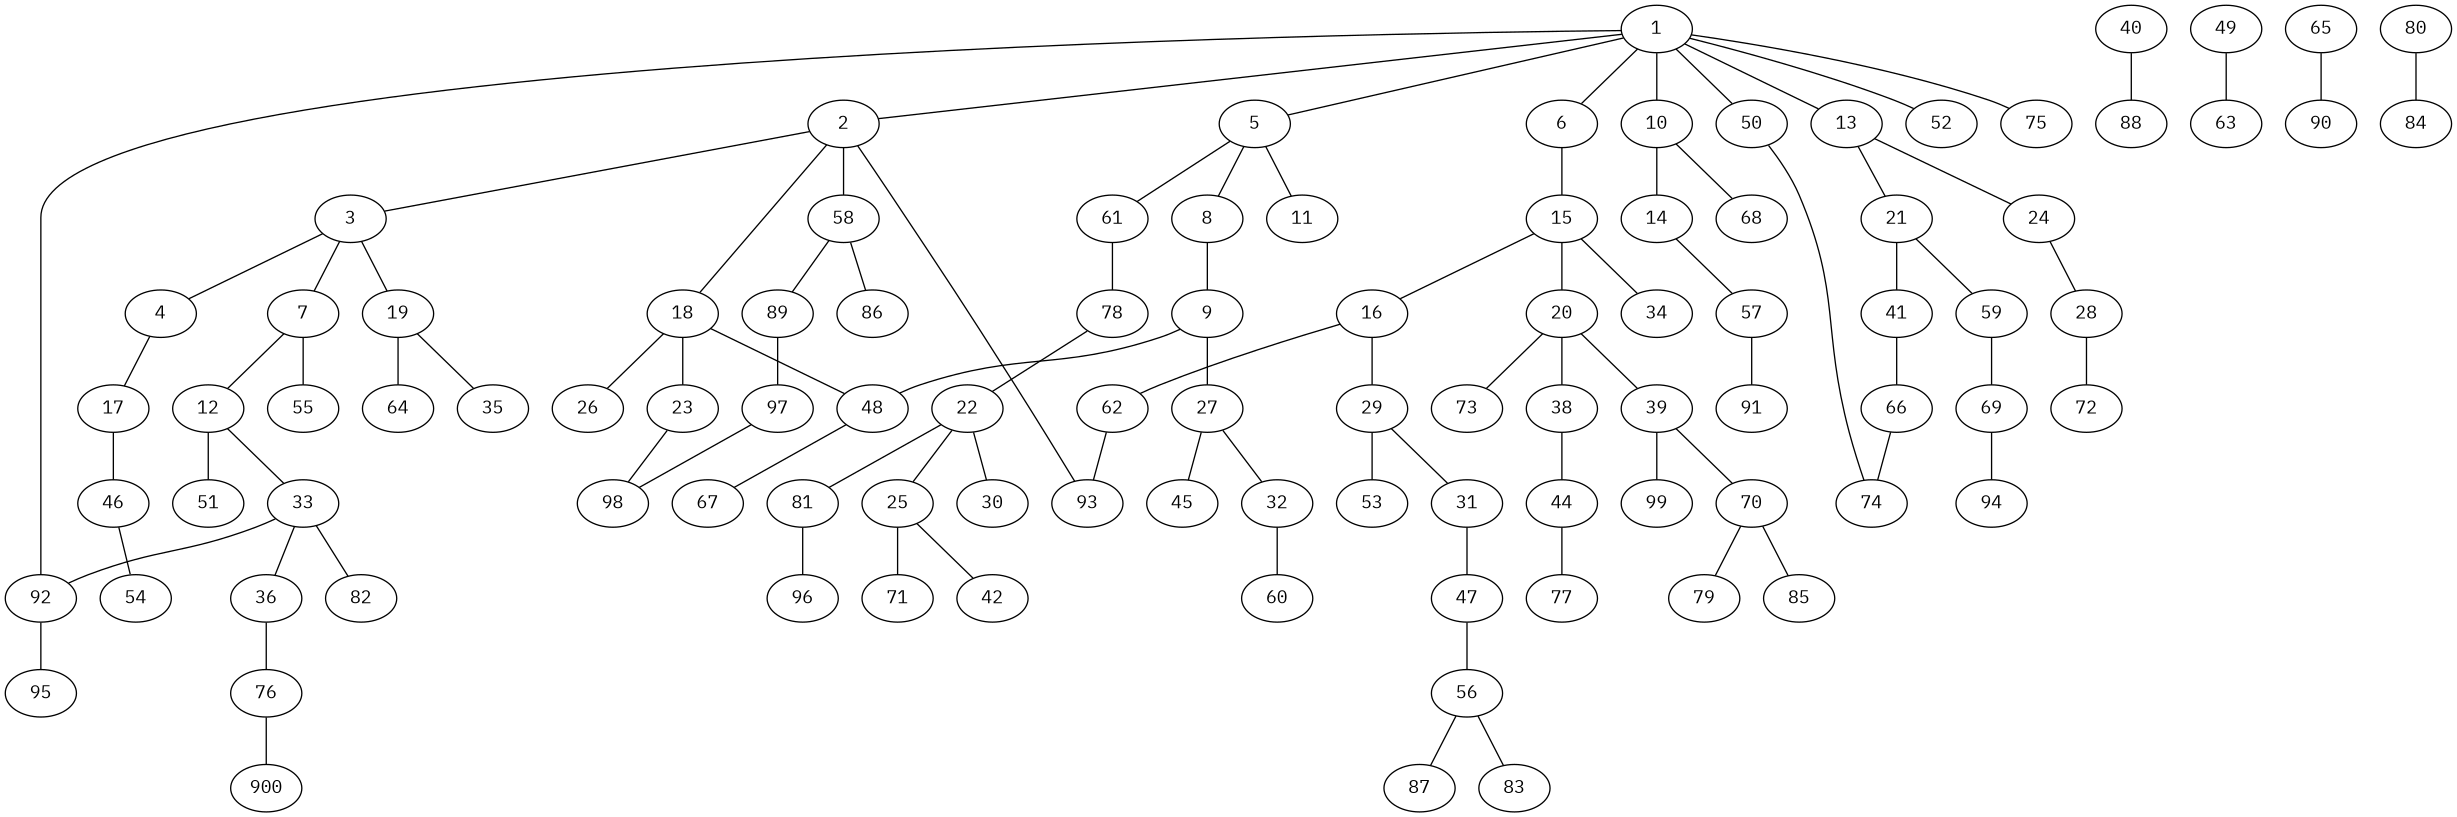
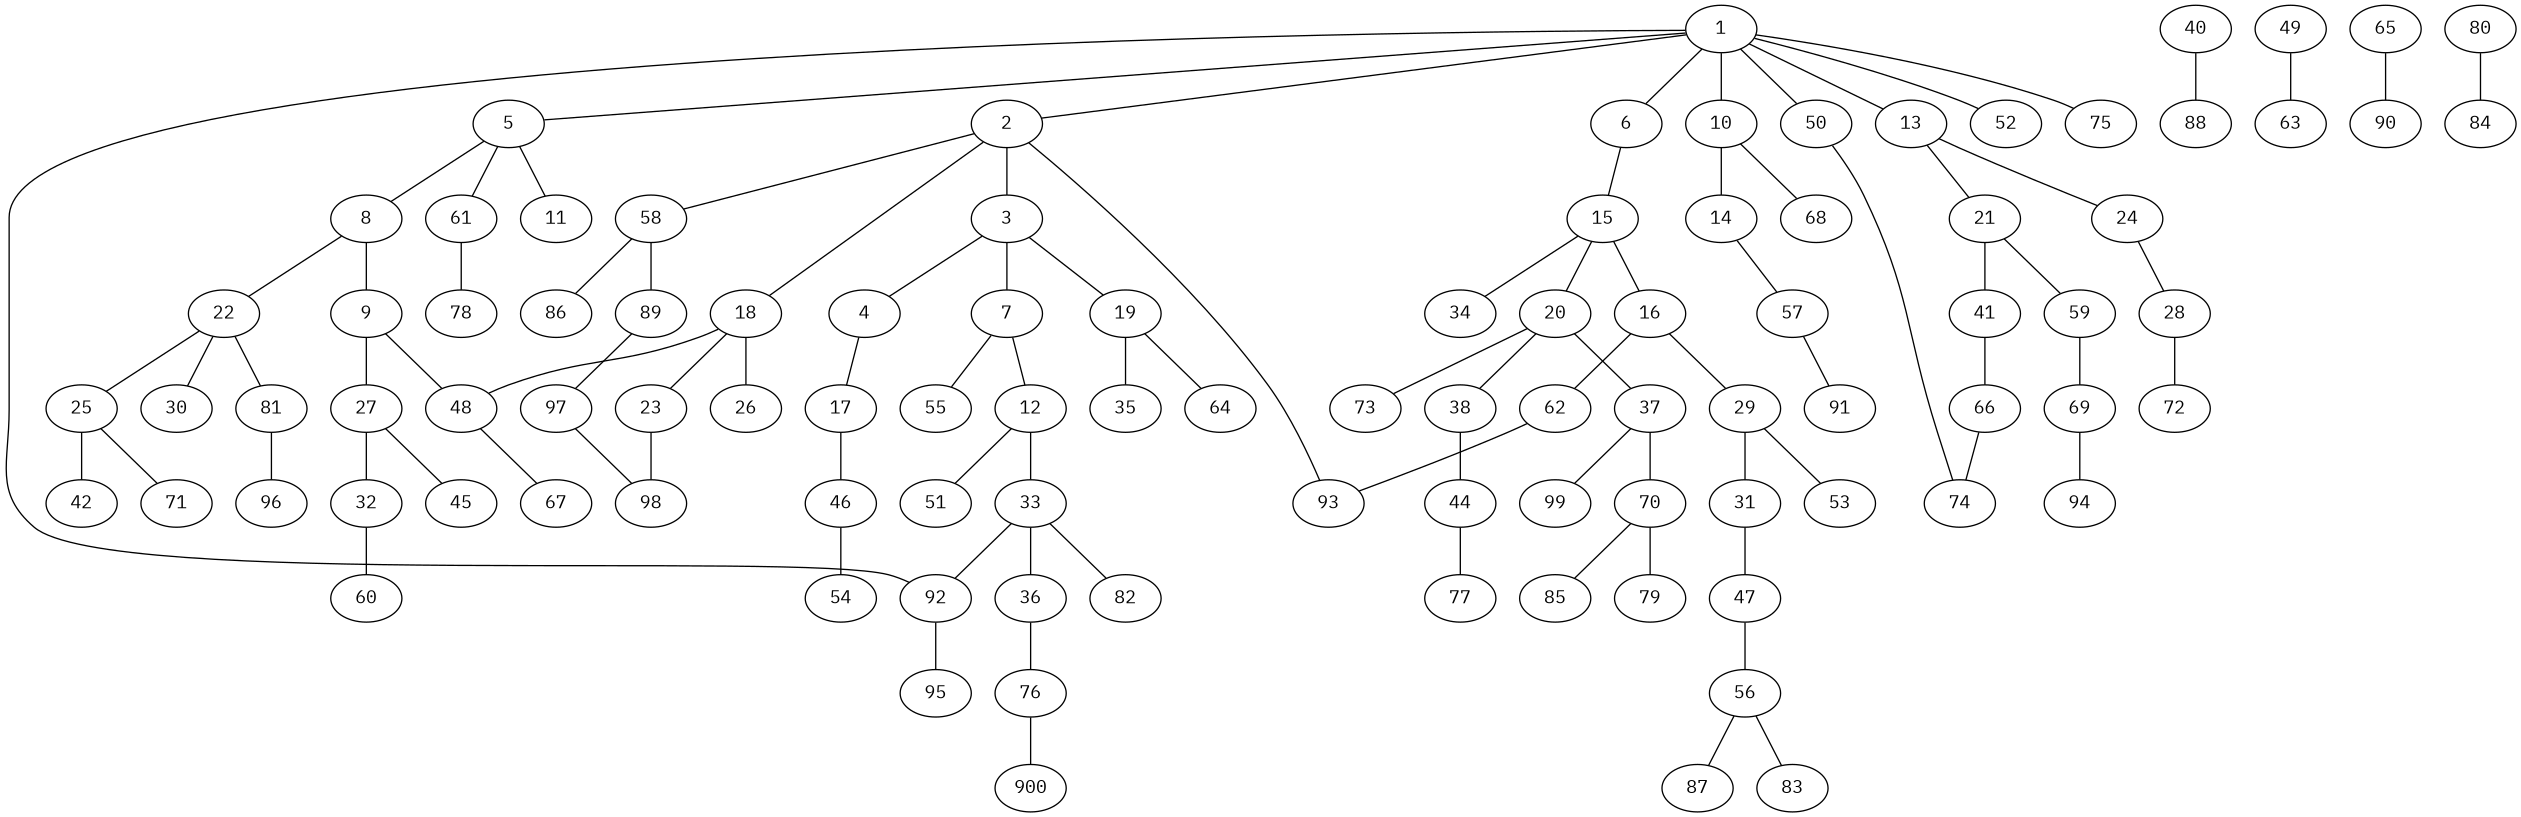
edge "78" -- "22": now "8" -- "22"
node "39": label "39" -> "37"
